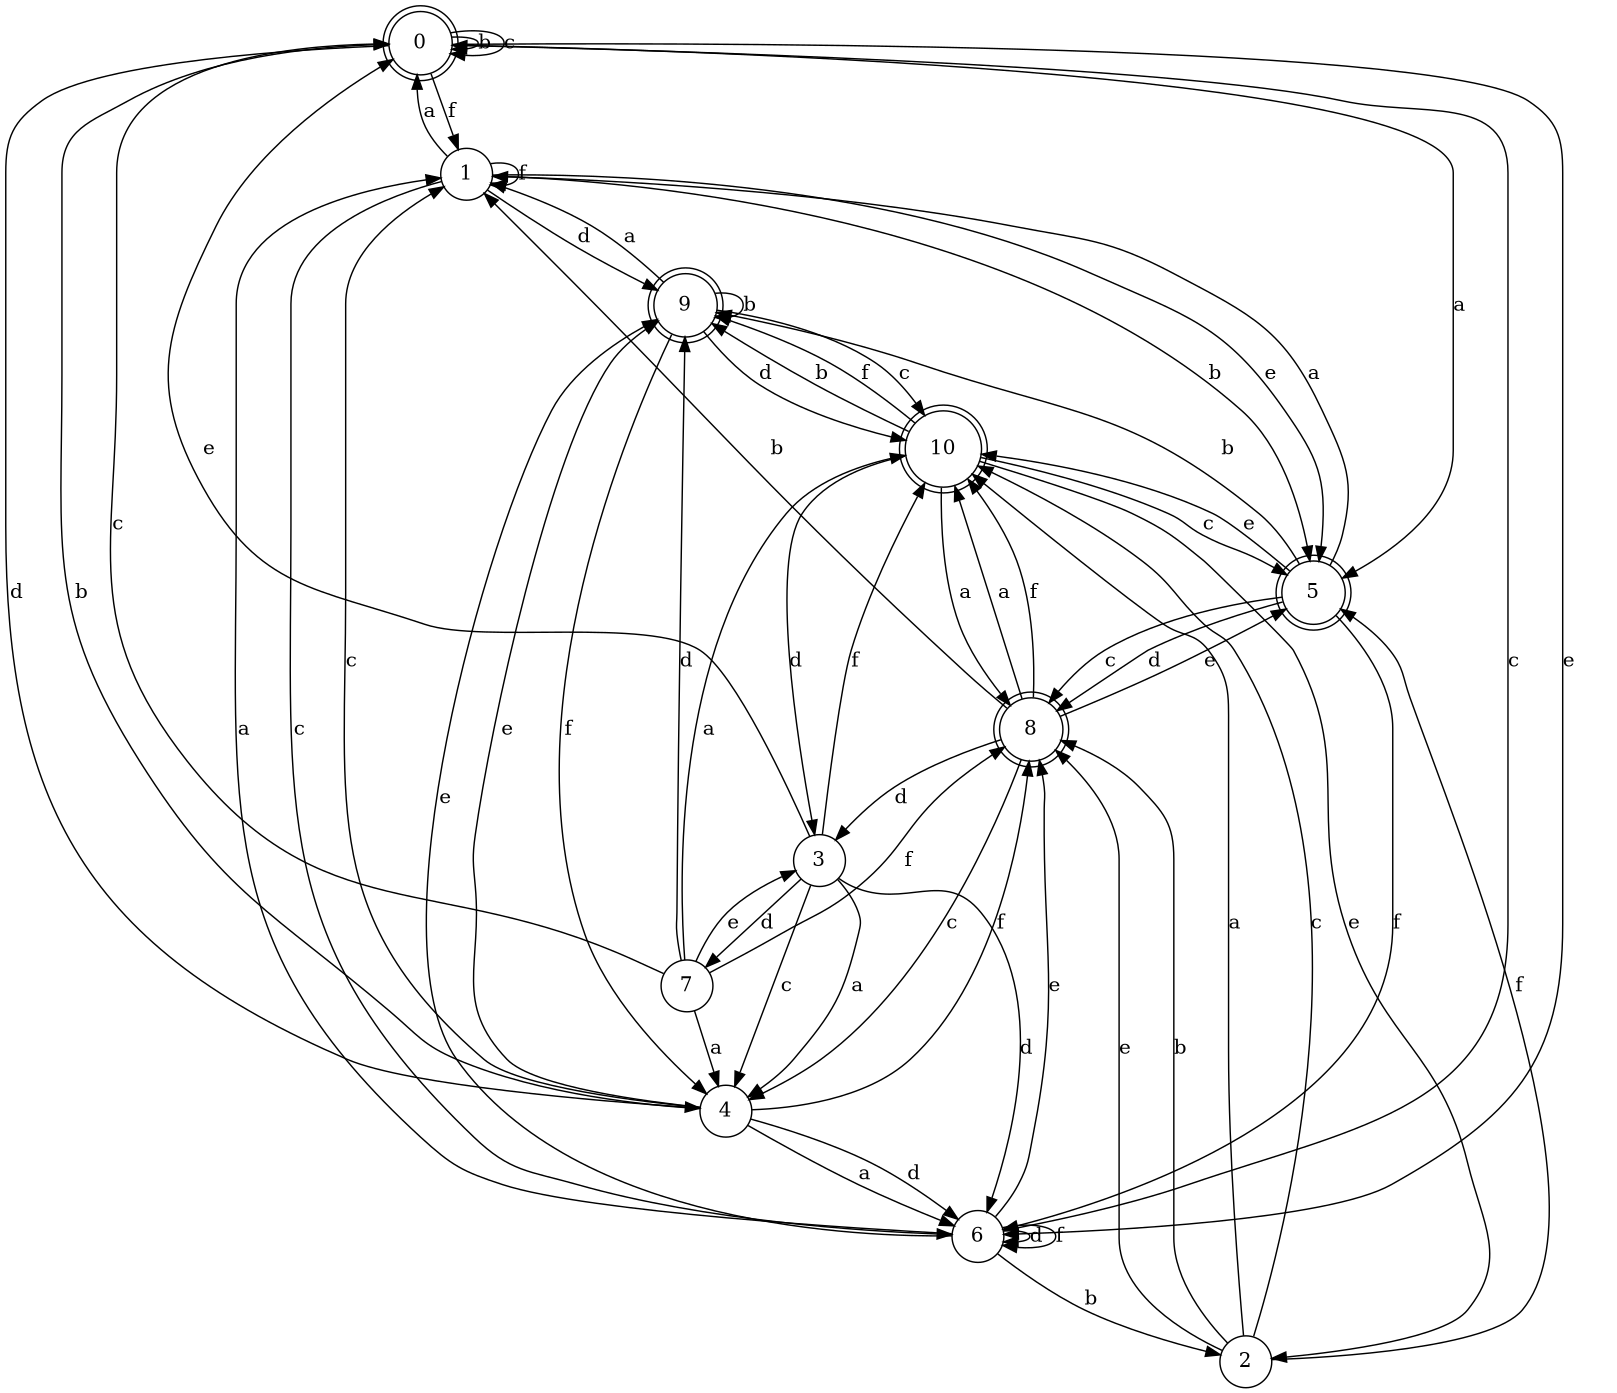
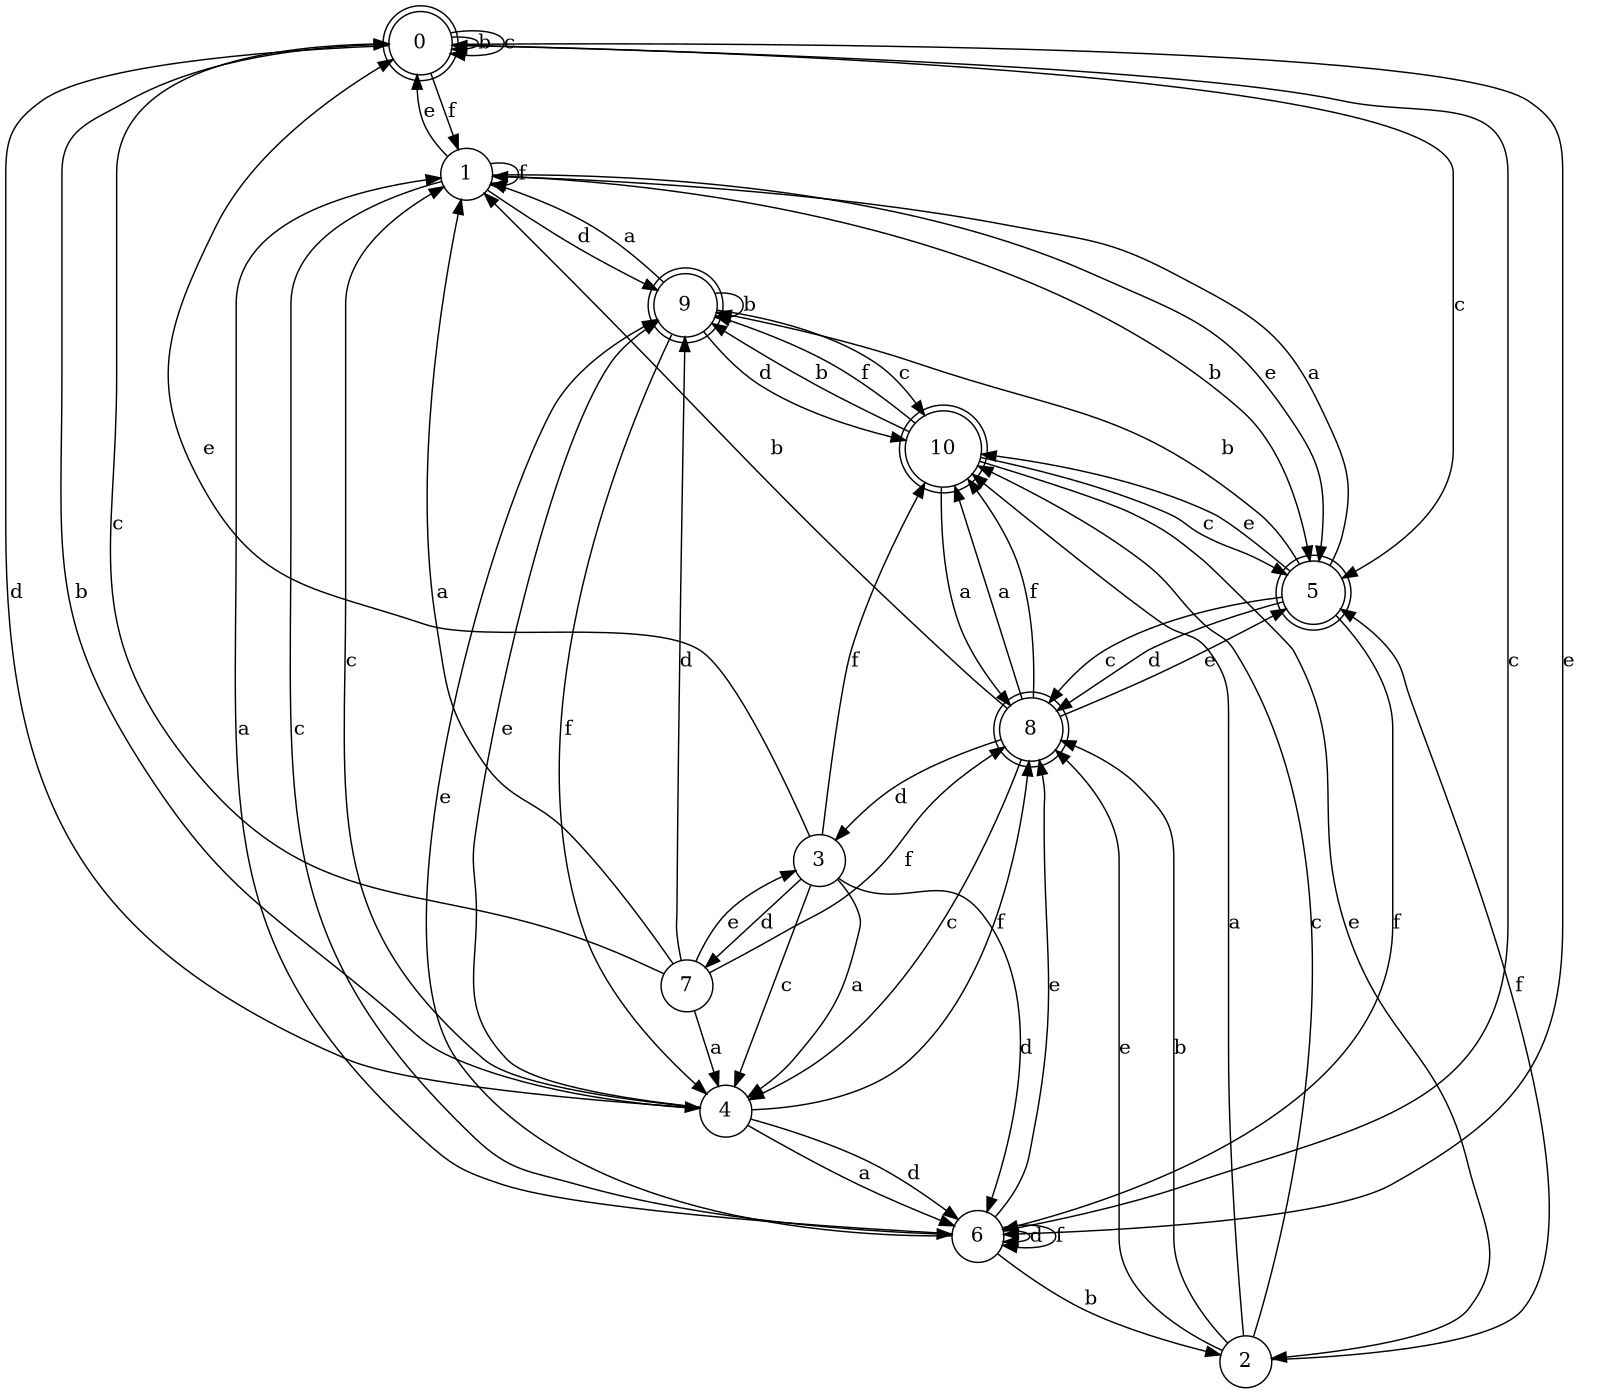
edge "1" -> "0": label "a" -> "e"
edge "0" -> "5": label "a" -> "c"
edge "10" -> "3": removed, label "d"
edge "7" -> "10": now "7" -> "1"
